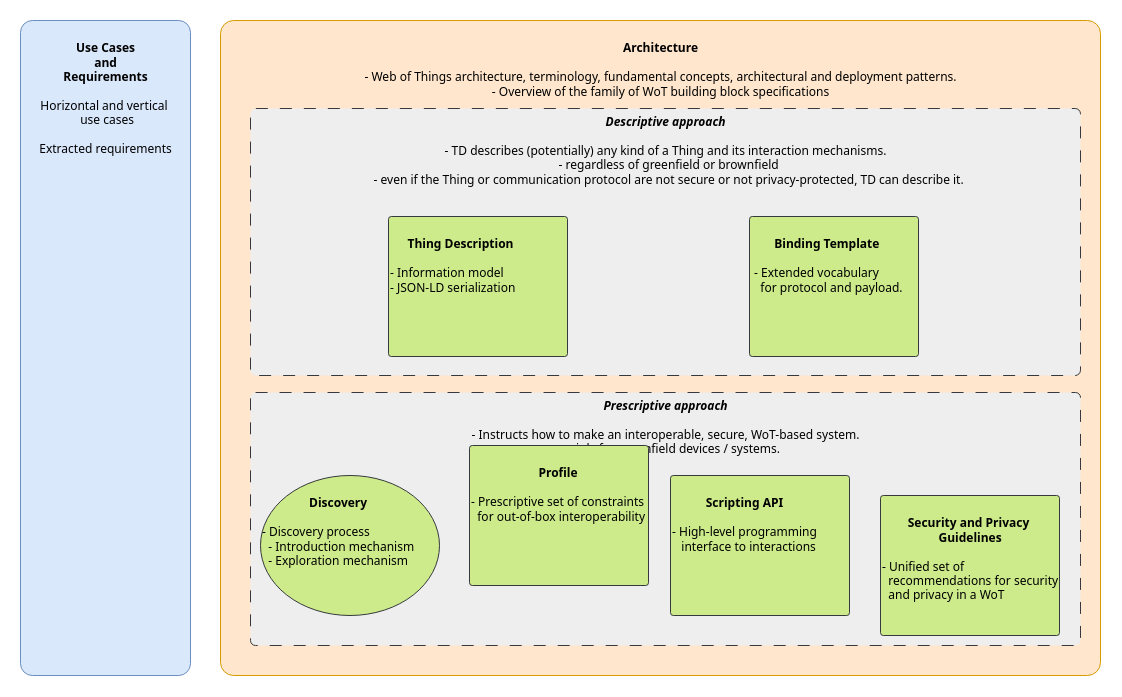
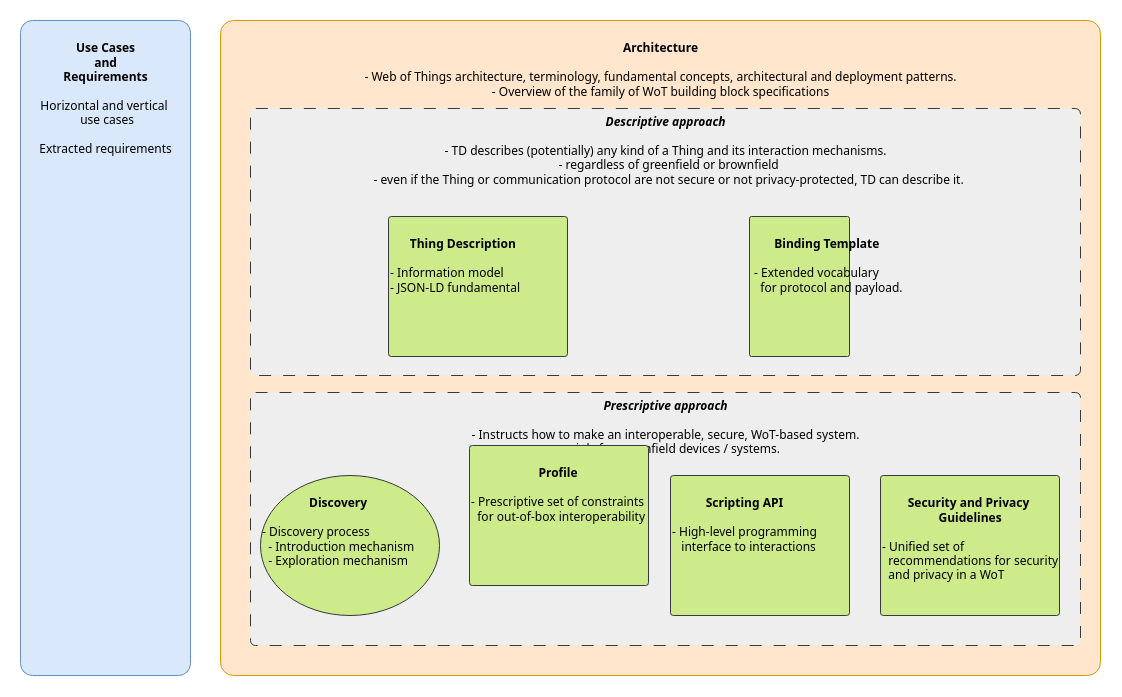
node "Thing Description - Information model - JSON-LD serialization": label "Thing Description - Information model - JSON-LD serialization" -> "Thing Description - Information model - JSON-LD fundamental"
node "Binding Template - Extended vocabulary for protocol and payload.": size 169x140 -> 100x140
node "Security and Privacy Guidelines - Unified set of recommendations for security and privacy in a WoT": moved (970, 566) -> (970, 546)
